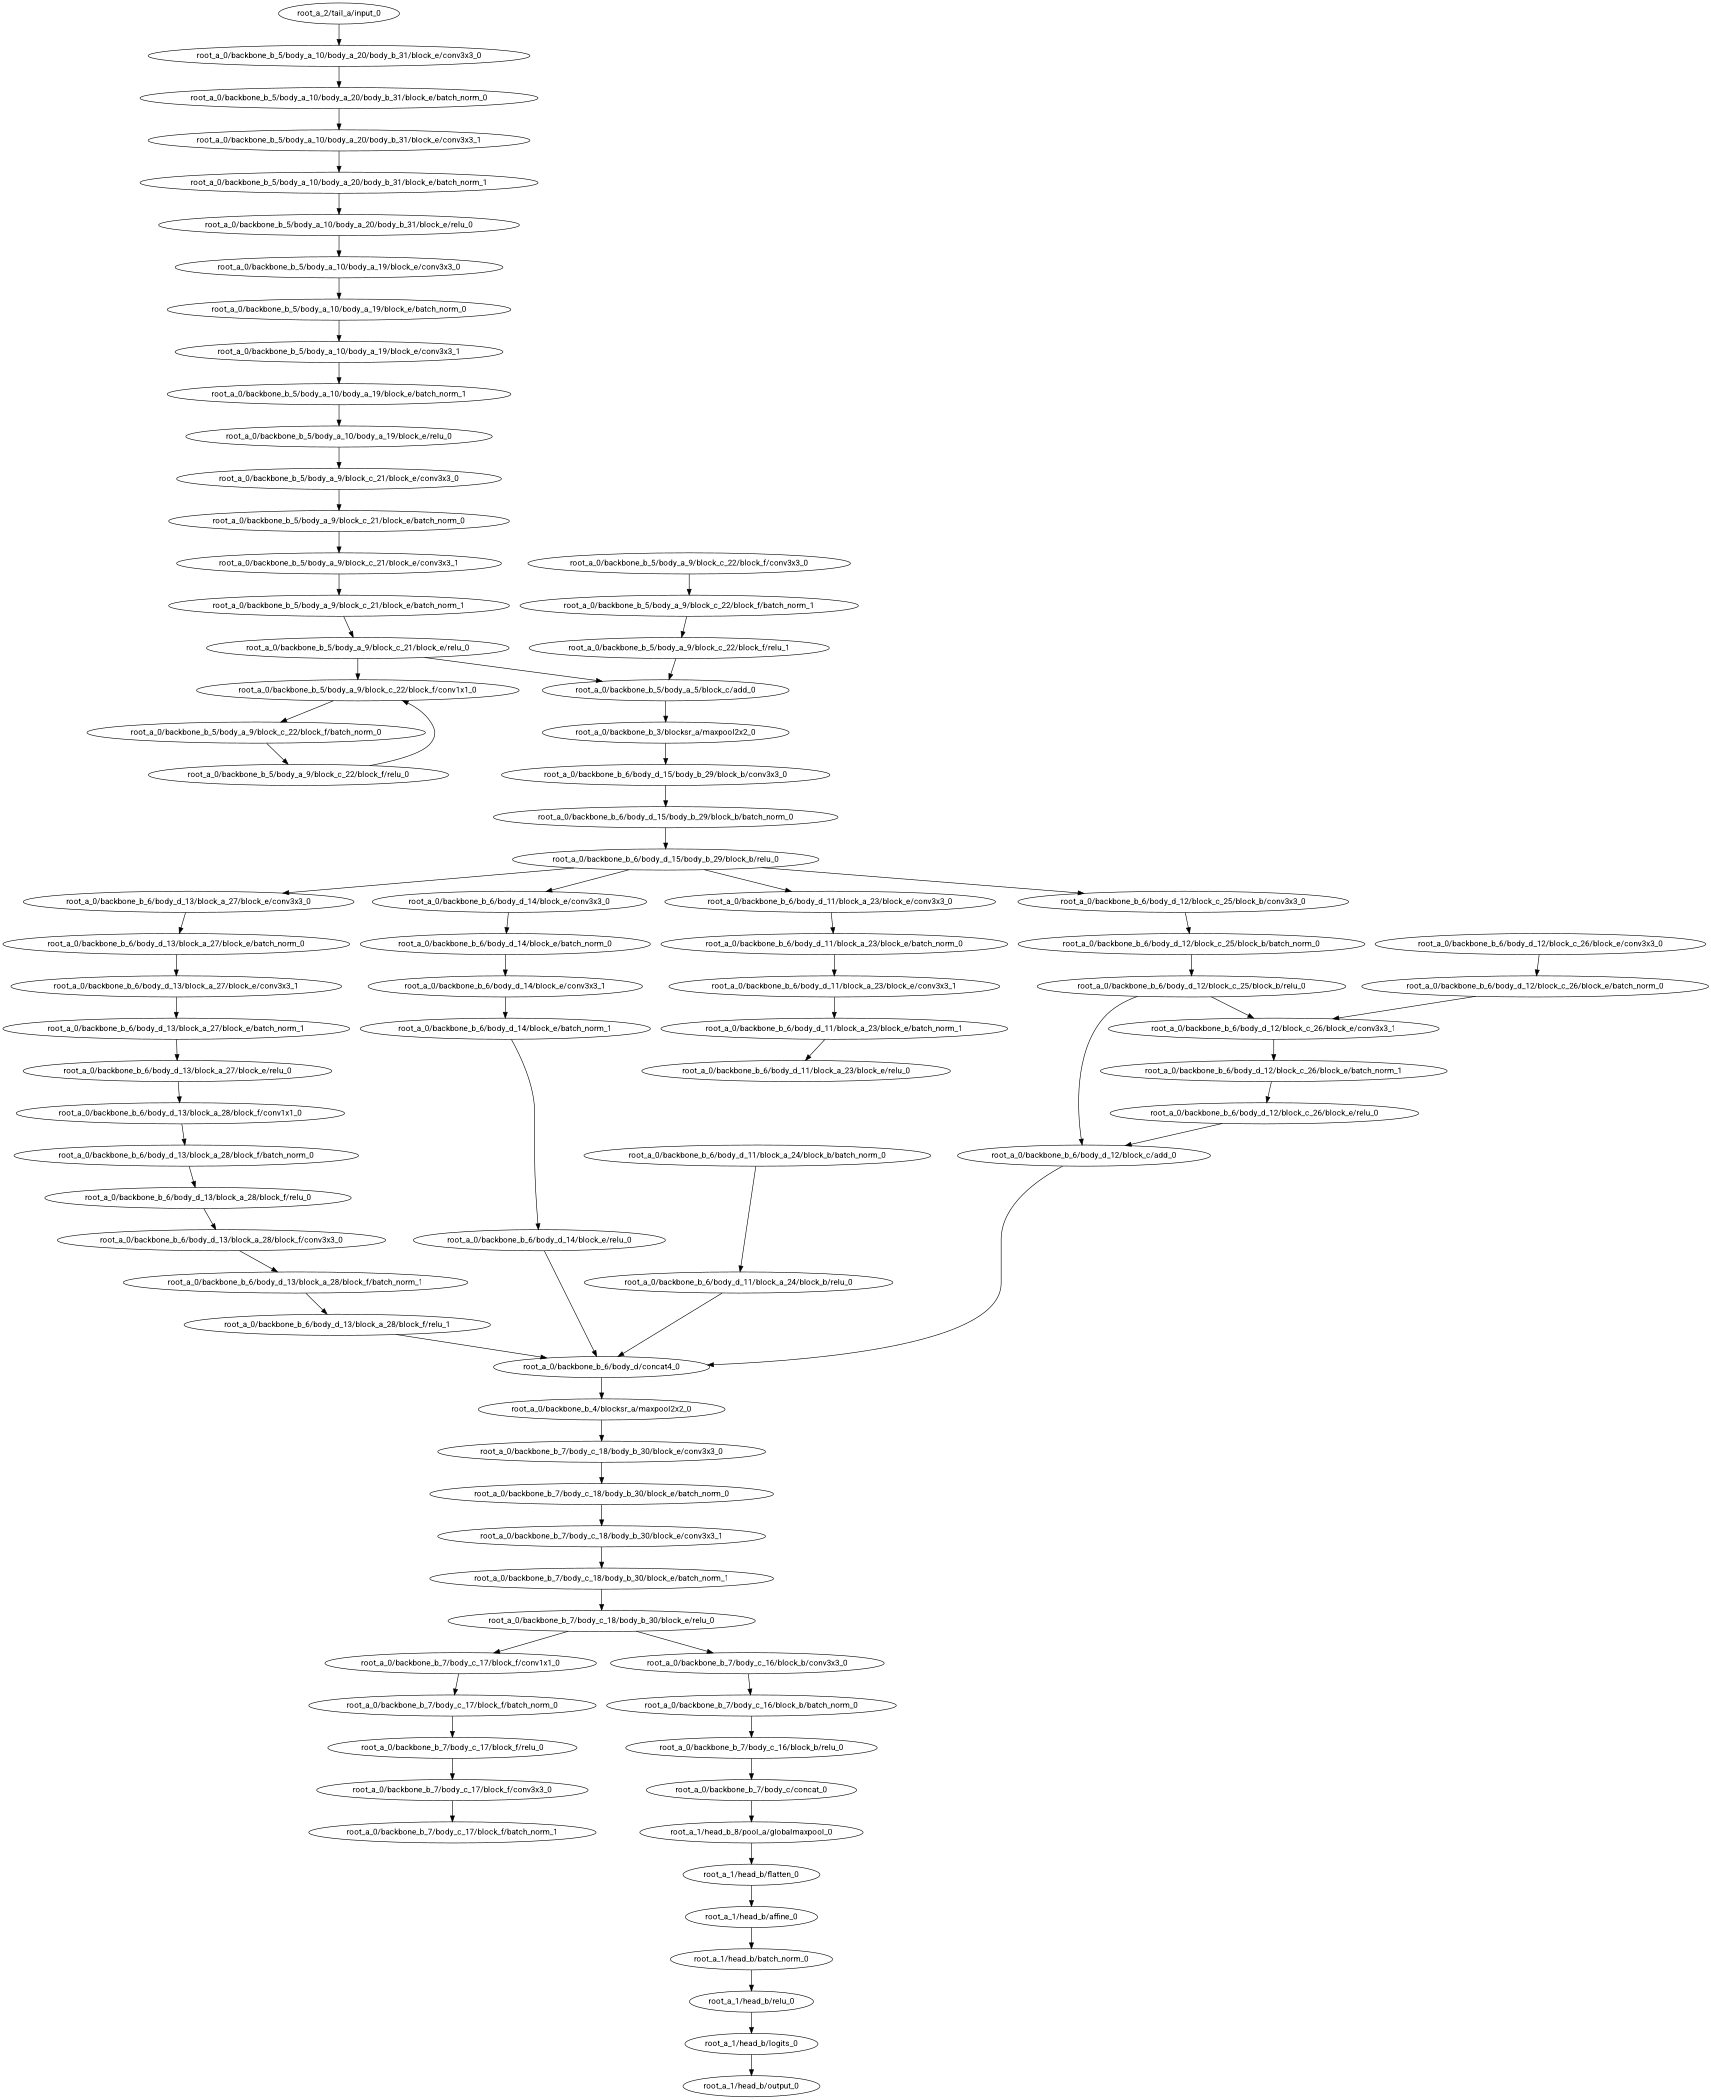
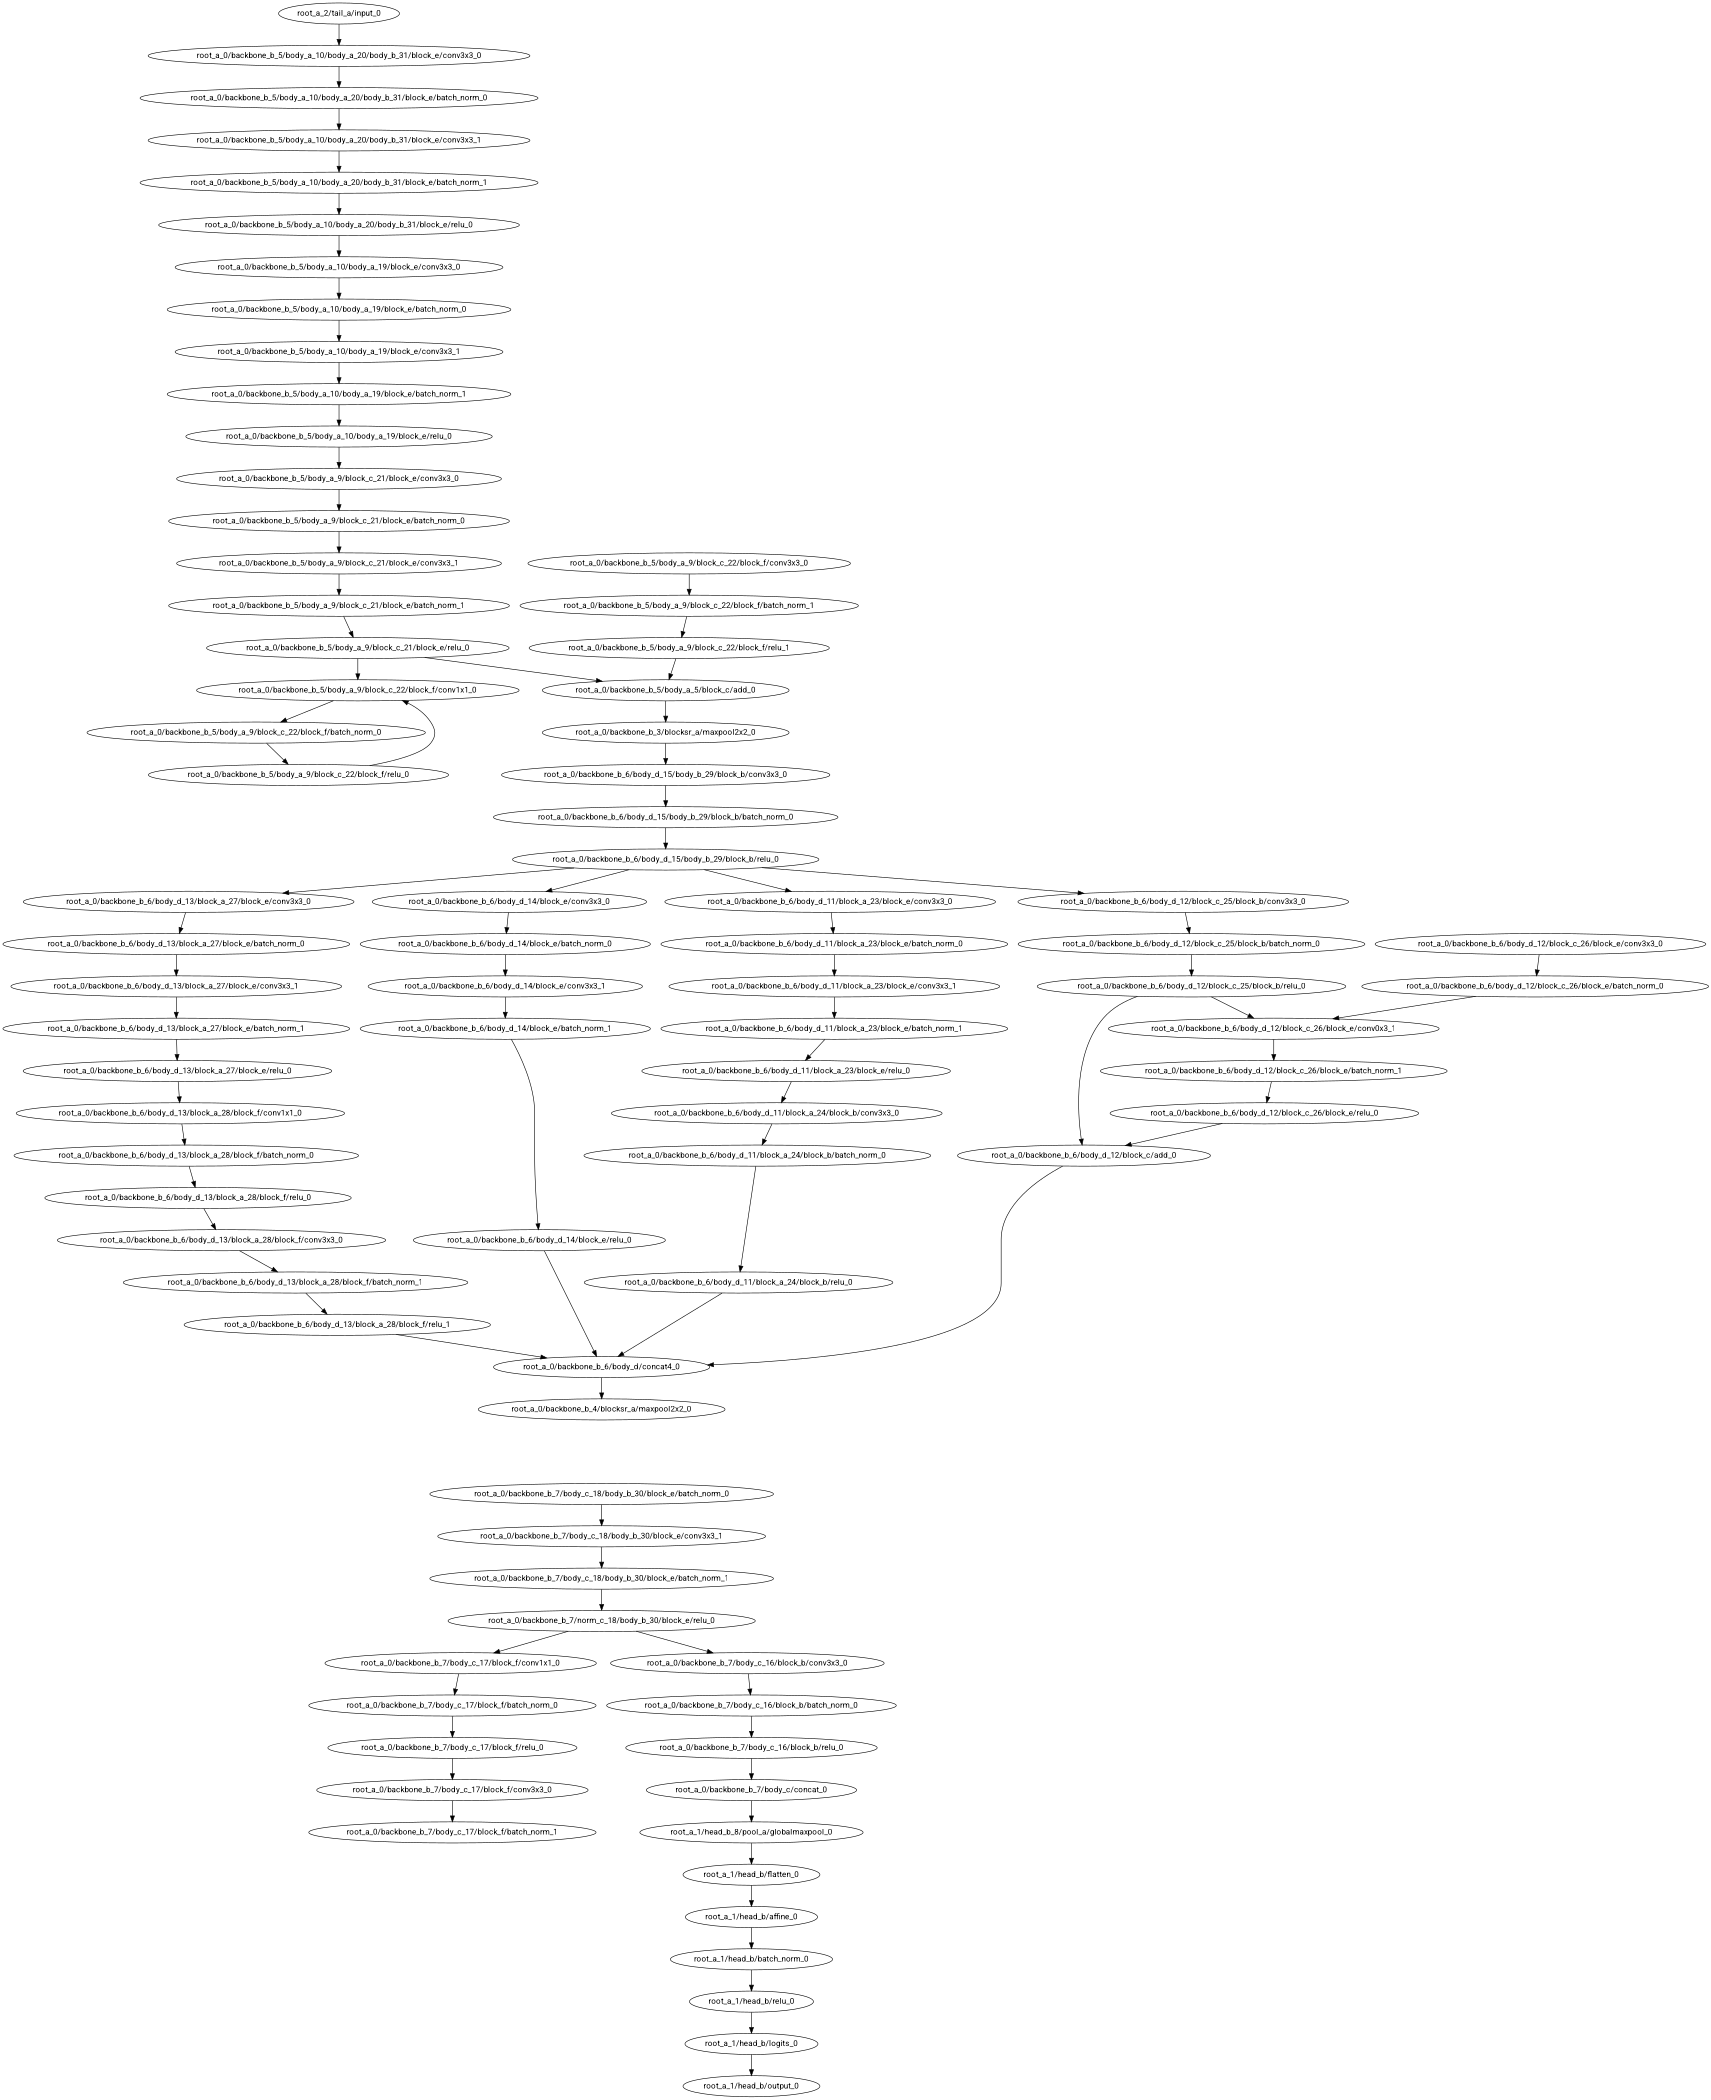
node "root_a_0/backbone_b_6/body_d_12/block_c_26/block_e/conv3x3_1": label "root_a_0/backbone_b_6/body_d_12/block_c_26/block_e/conv3x3_1" -> "root_a_0/backbone_b_6/body_d_12/block_c_26/block_e/conv0x3_1"
node "root_a_0/backbone_b_6/body_d_11/block_a_24/block_b/conv3x3_0": added
node "root_a_0/backbone_b_7/body_c_18/body_b_30/block_e/conv3x3_0": removed
node "root_a_0/backbone_b_7/body_c_18/body_b_30/block_e/relu_0": label "root_a_0/backbone_b_7/body_c_18/body_b_30/block_e/relu_0" -> "root_a_0/backbone_b_7/norm_c_18/body_b_30/block_e/relu_0"
